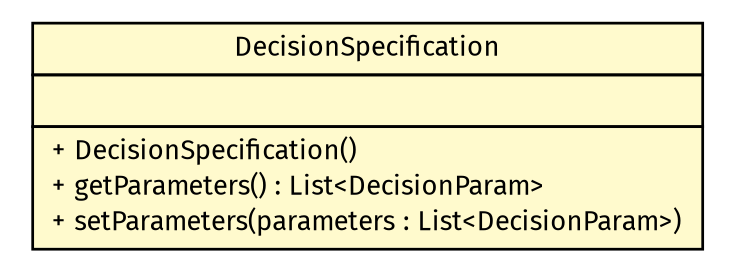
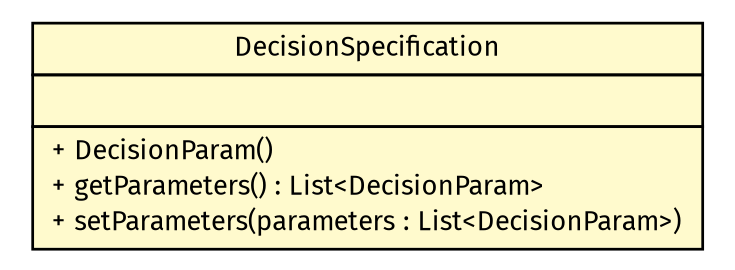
node "DecisionSpecification": text "+ DecisionSpecification()" -> "+ DecisionParam()"
